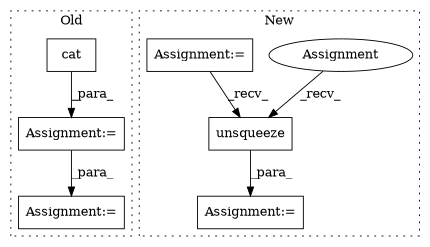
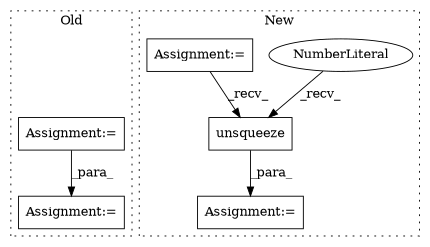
node "cat": removed
node "Assignment": label "Assignment" -> "NumberLiteral"
